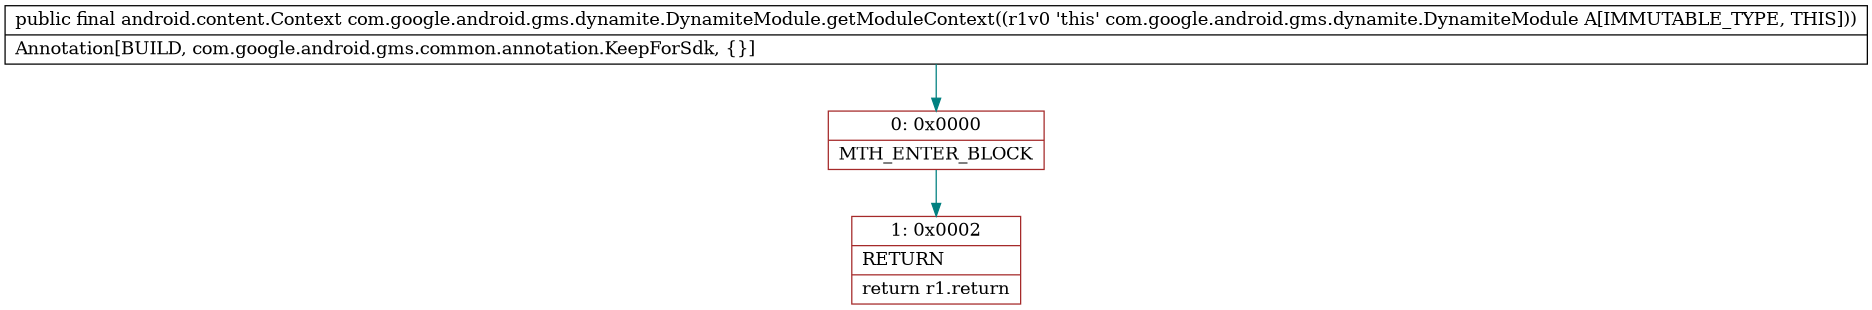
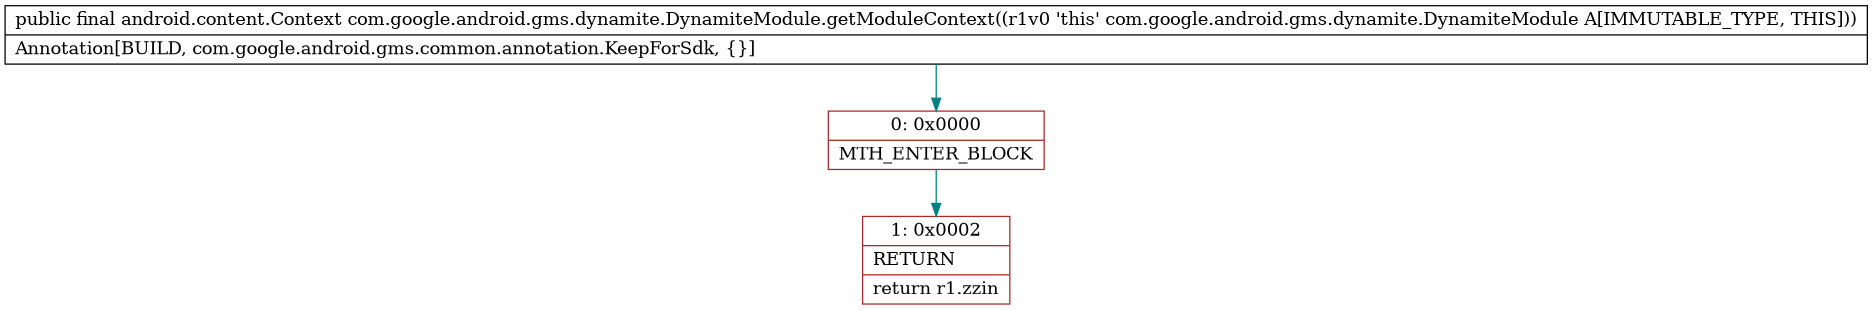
node "1: 0x0002": text "return r1.return" -> "return r1.zzin"
